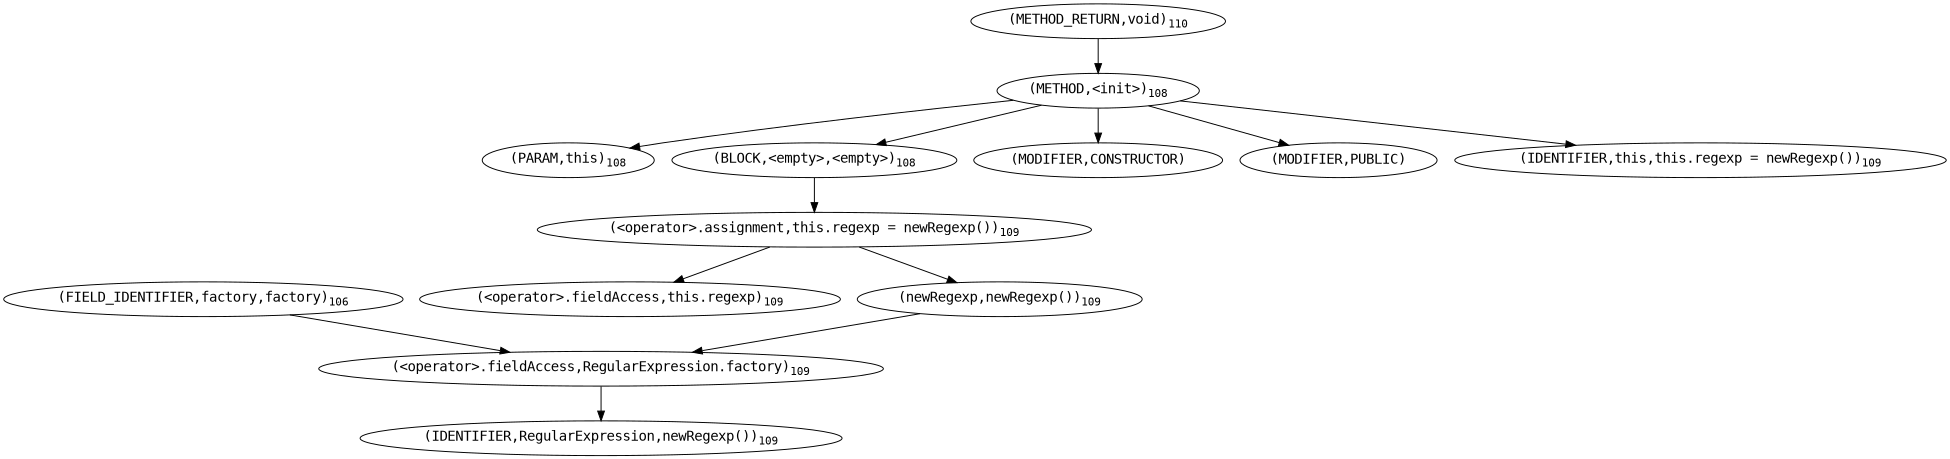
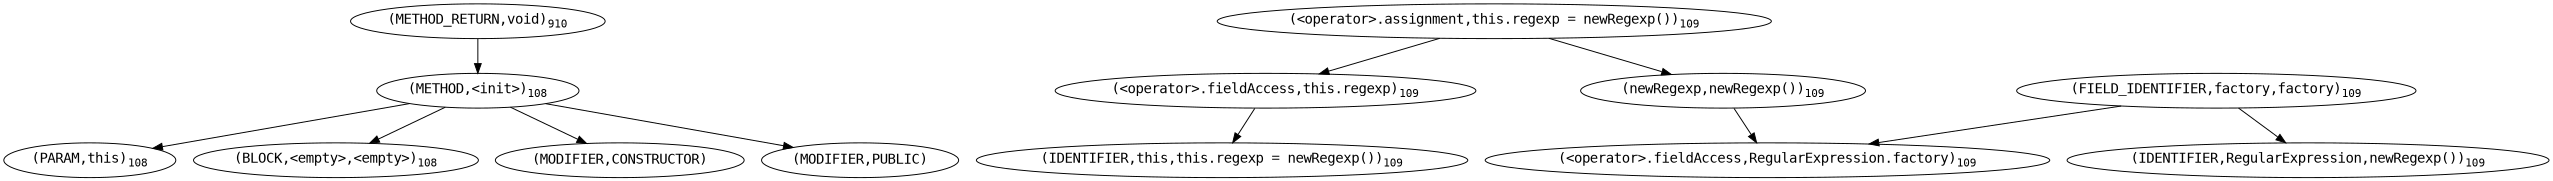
node "(METHOD_RETURN,void)": text "110" -> "910"
edge "(METHOD,<init>)" -> "(IDENTIFIER,this,this.regexp = newRegexp())": now "(<operator>.fieldAccess,this.regexp)" -> "(IDENTIFIER,this,this.regexp = newRegexp())"
edge "(BLOCK,<empty>,<empty>)" -> "(<operator>.assignment,this.regexp = newRegexp())": removed
node "(FIELD_IDENTIFIER,factory,factory)": text "106" -> "109"
edge "(<operator>.fieldAccess,RegularExpression.factory)" -> "(IDENTIFIER,RegularExpression,newRegexp())": now "(FIELD_IDENTIFIER,factory,factory)" -> "(IDENTIFIER,RegularExpression,newRegexp())"
